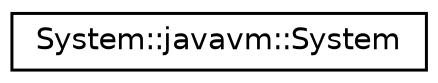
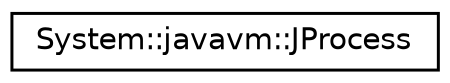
node "System::javavm::System": label "System::javavm::System" -> "System::javavm::JProcess"
